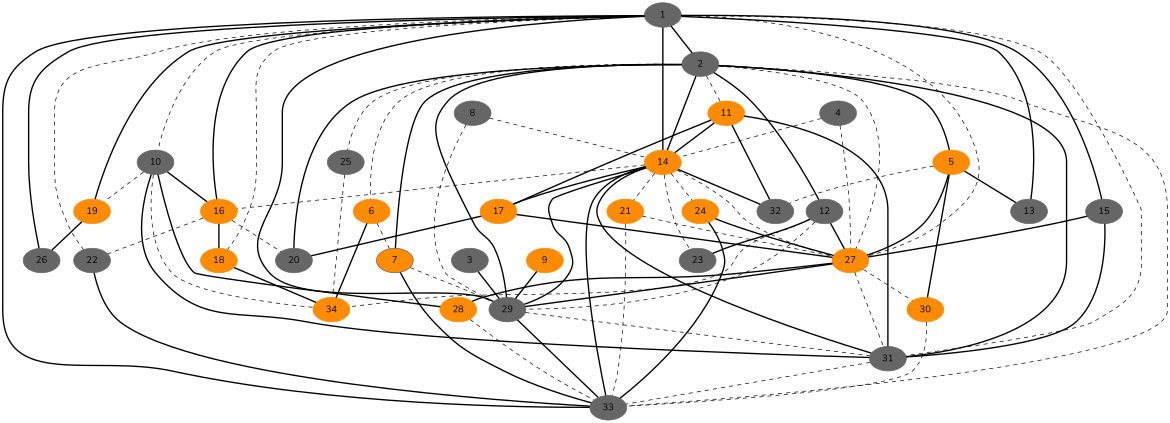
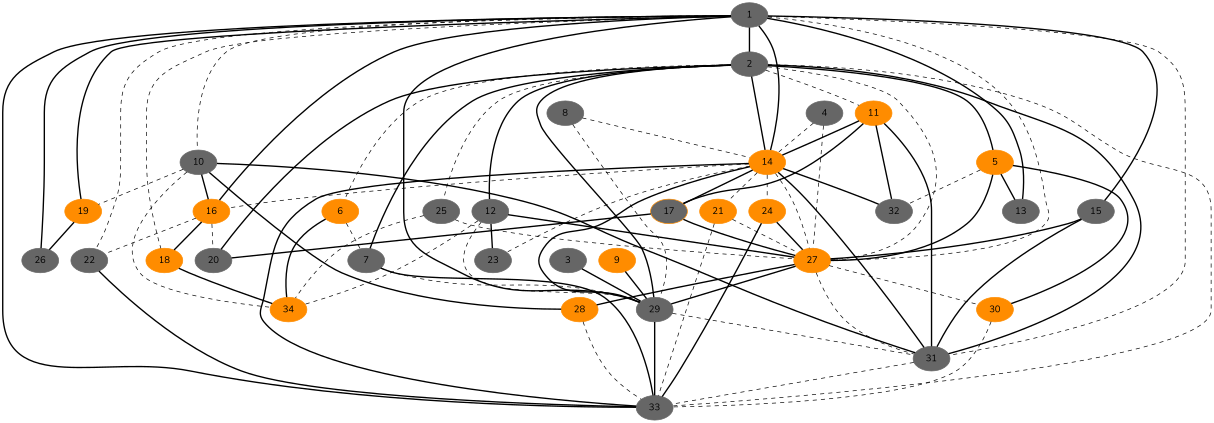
node "17": fillcolor darkorange -> gray40
edge "25" -- "27": added
node "7": fillcolor darkorange -> gray40
